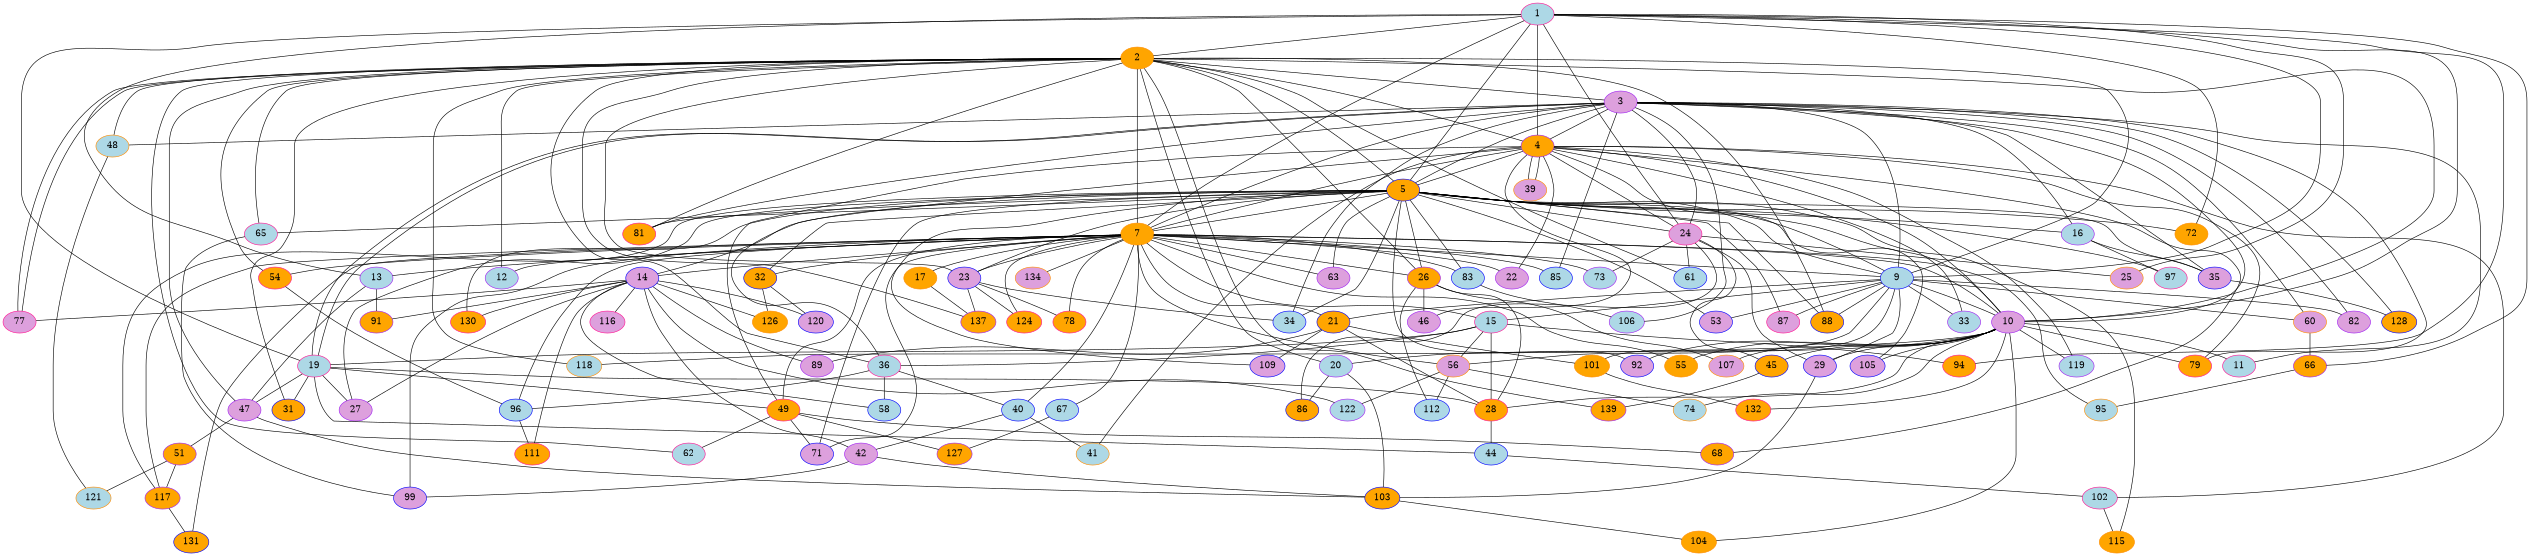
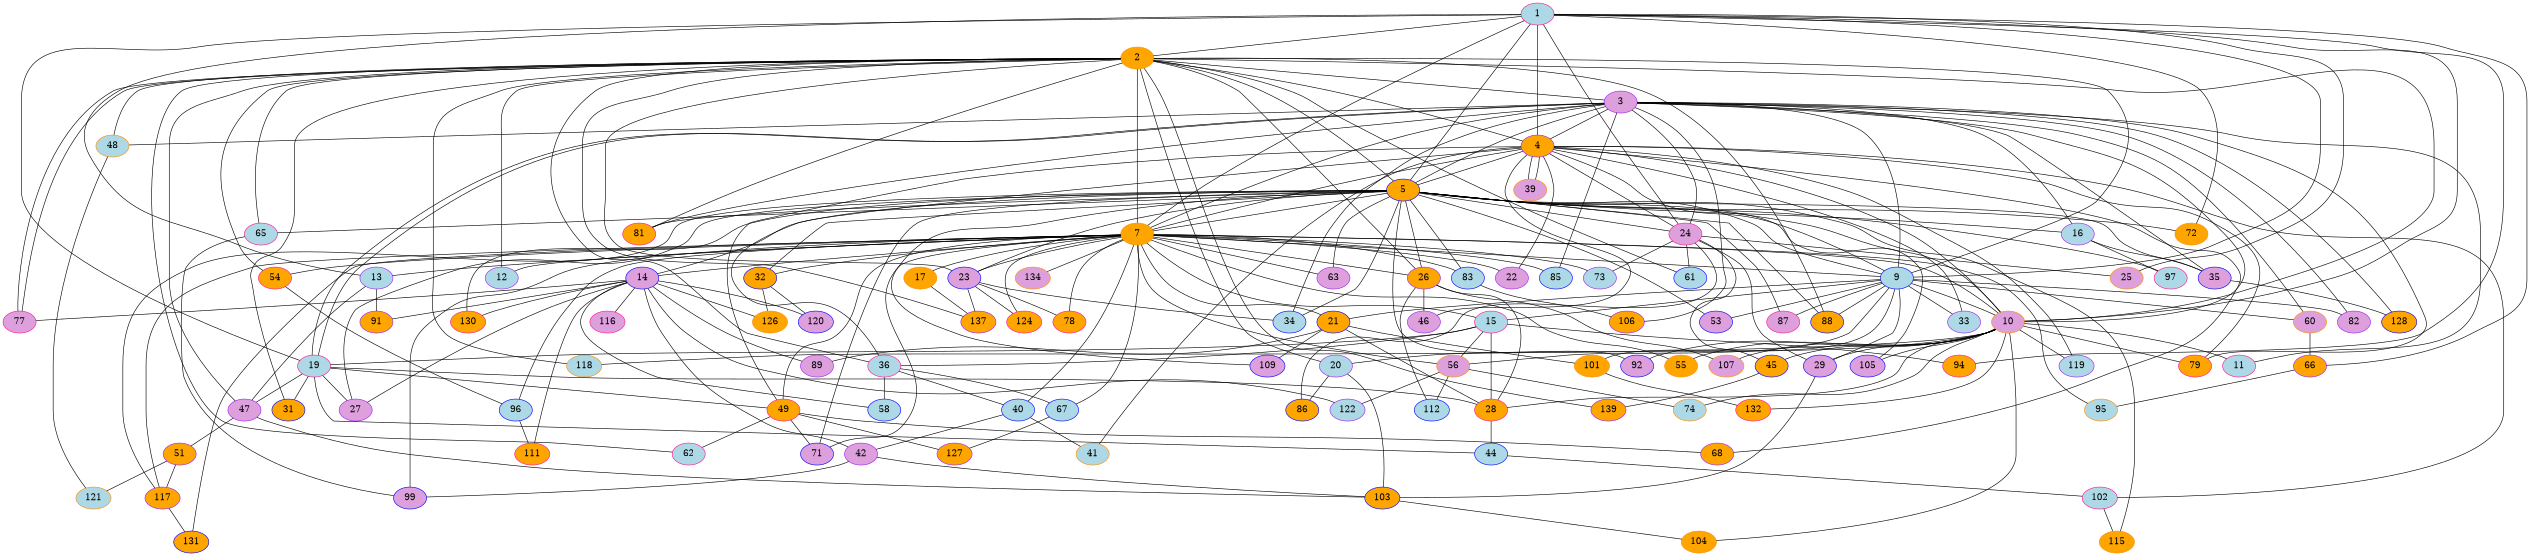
node "106": fillcolor lightblue -> orange
node "10": color purple -> darkorange
edge "36" -- "96": now "36" -- "67"
